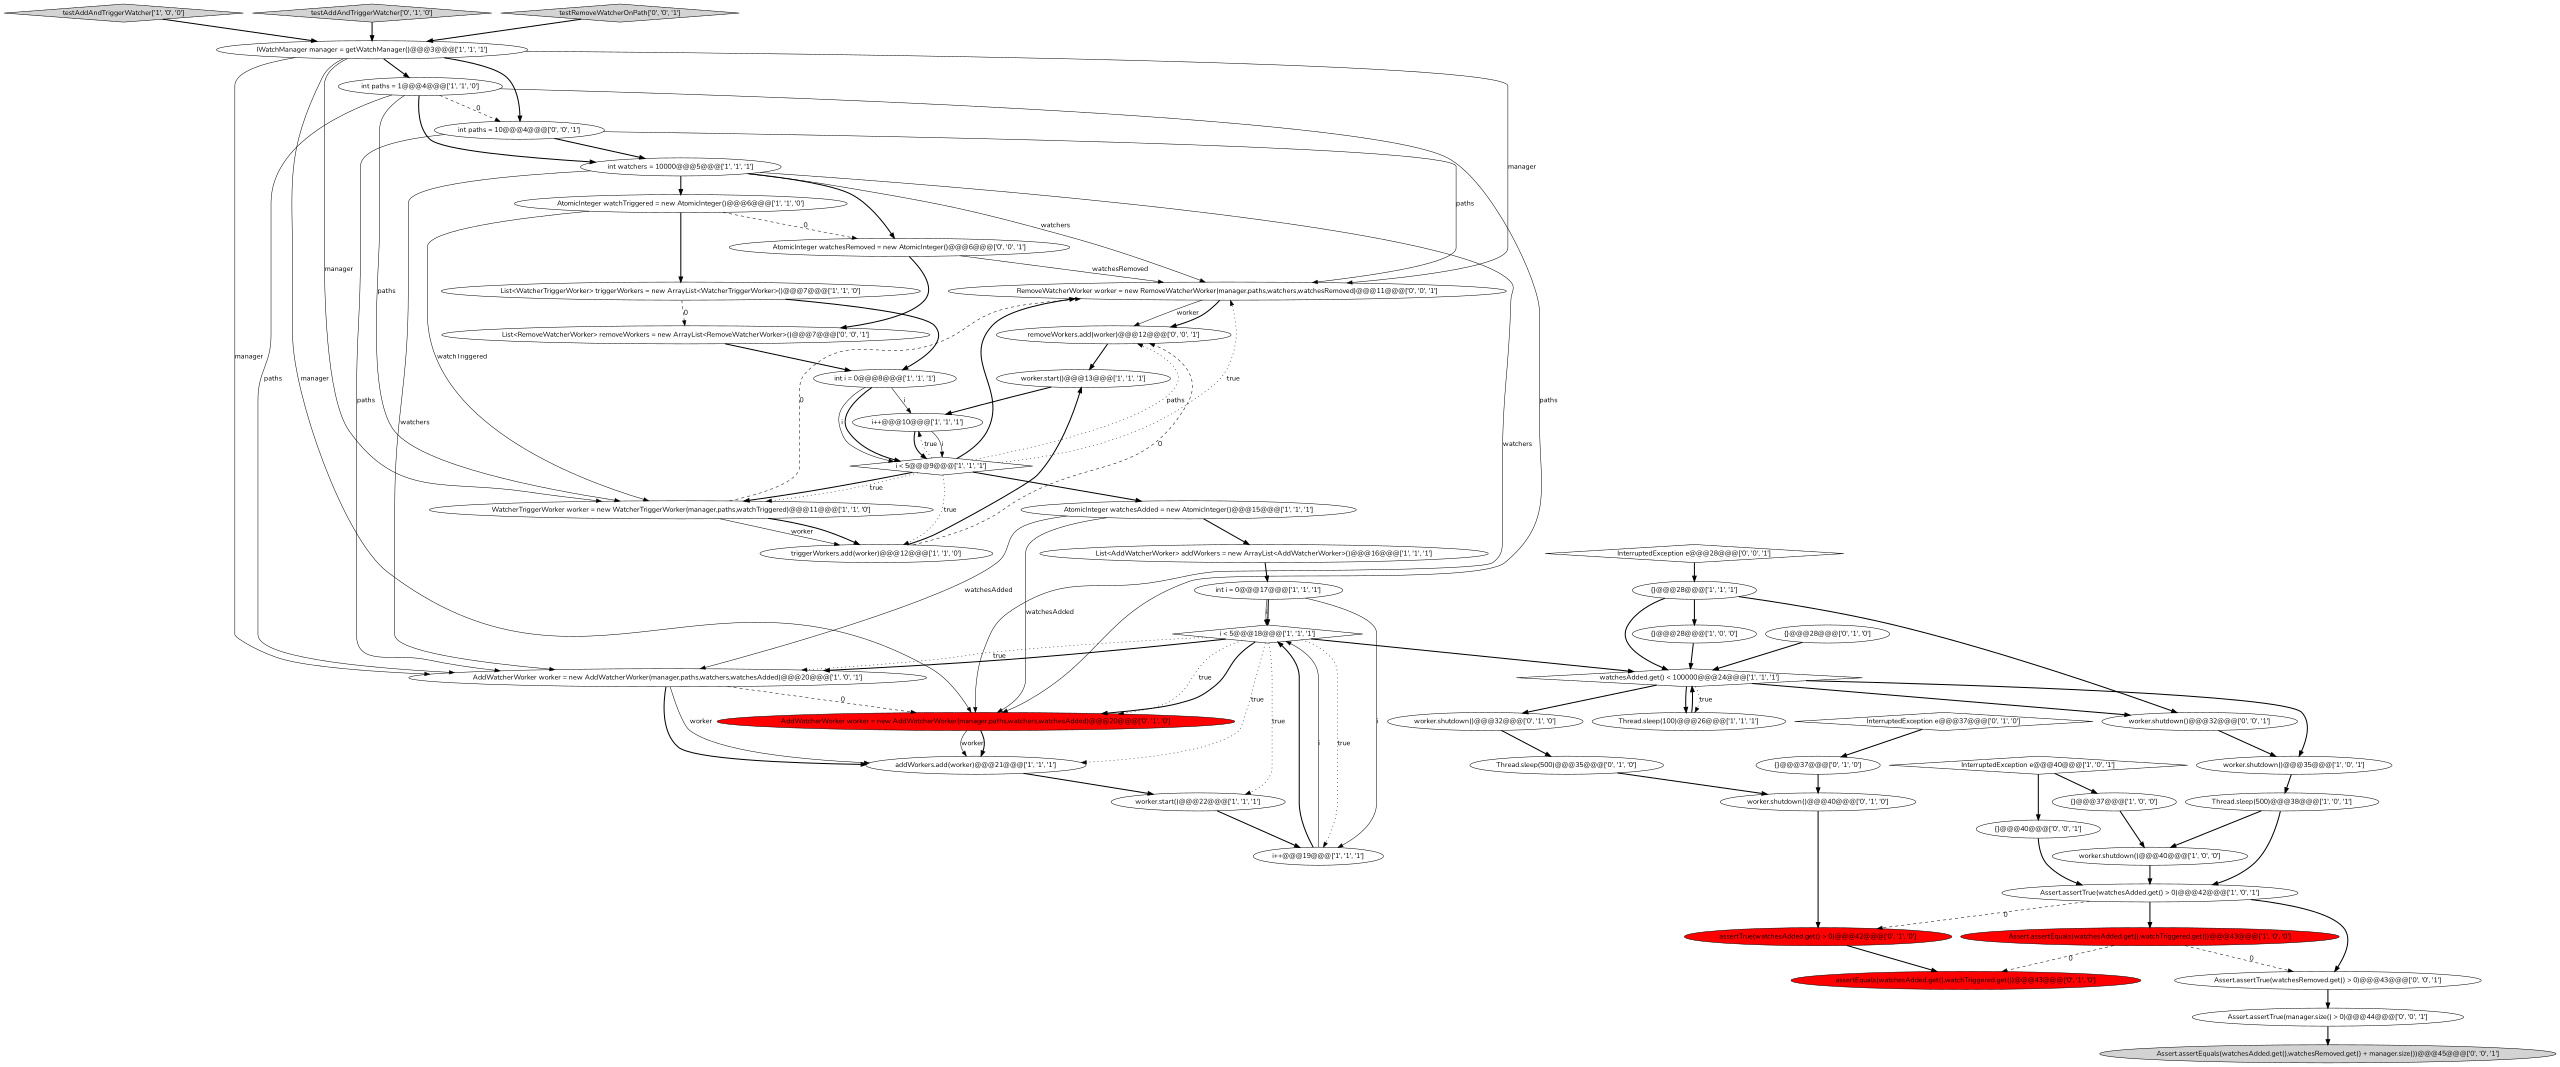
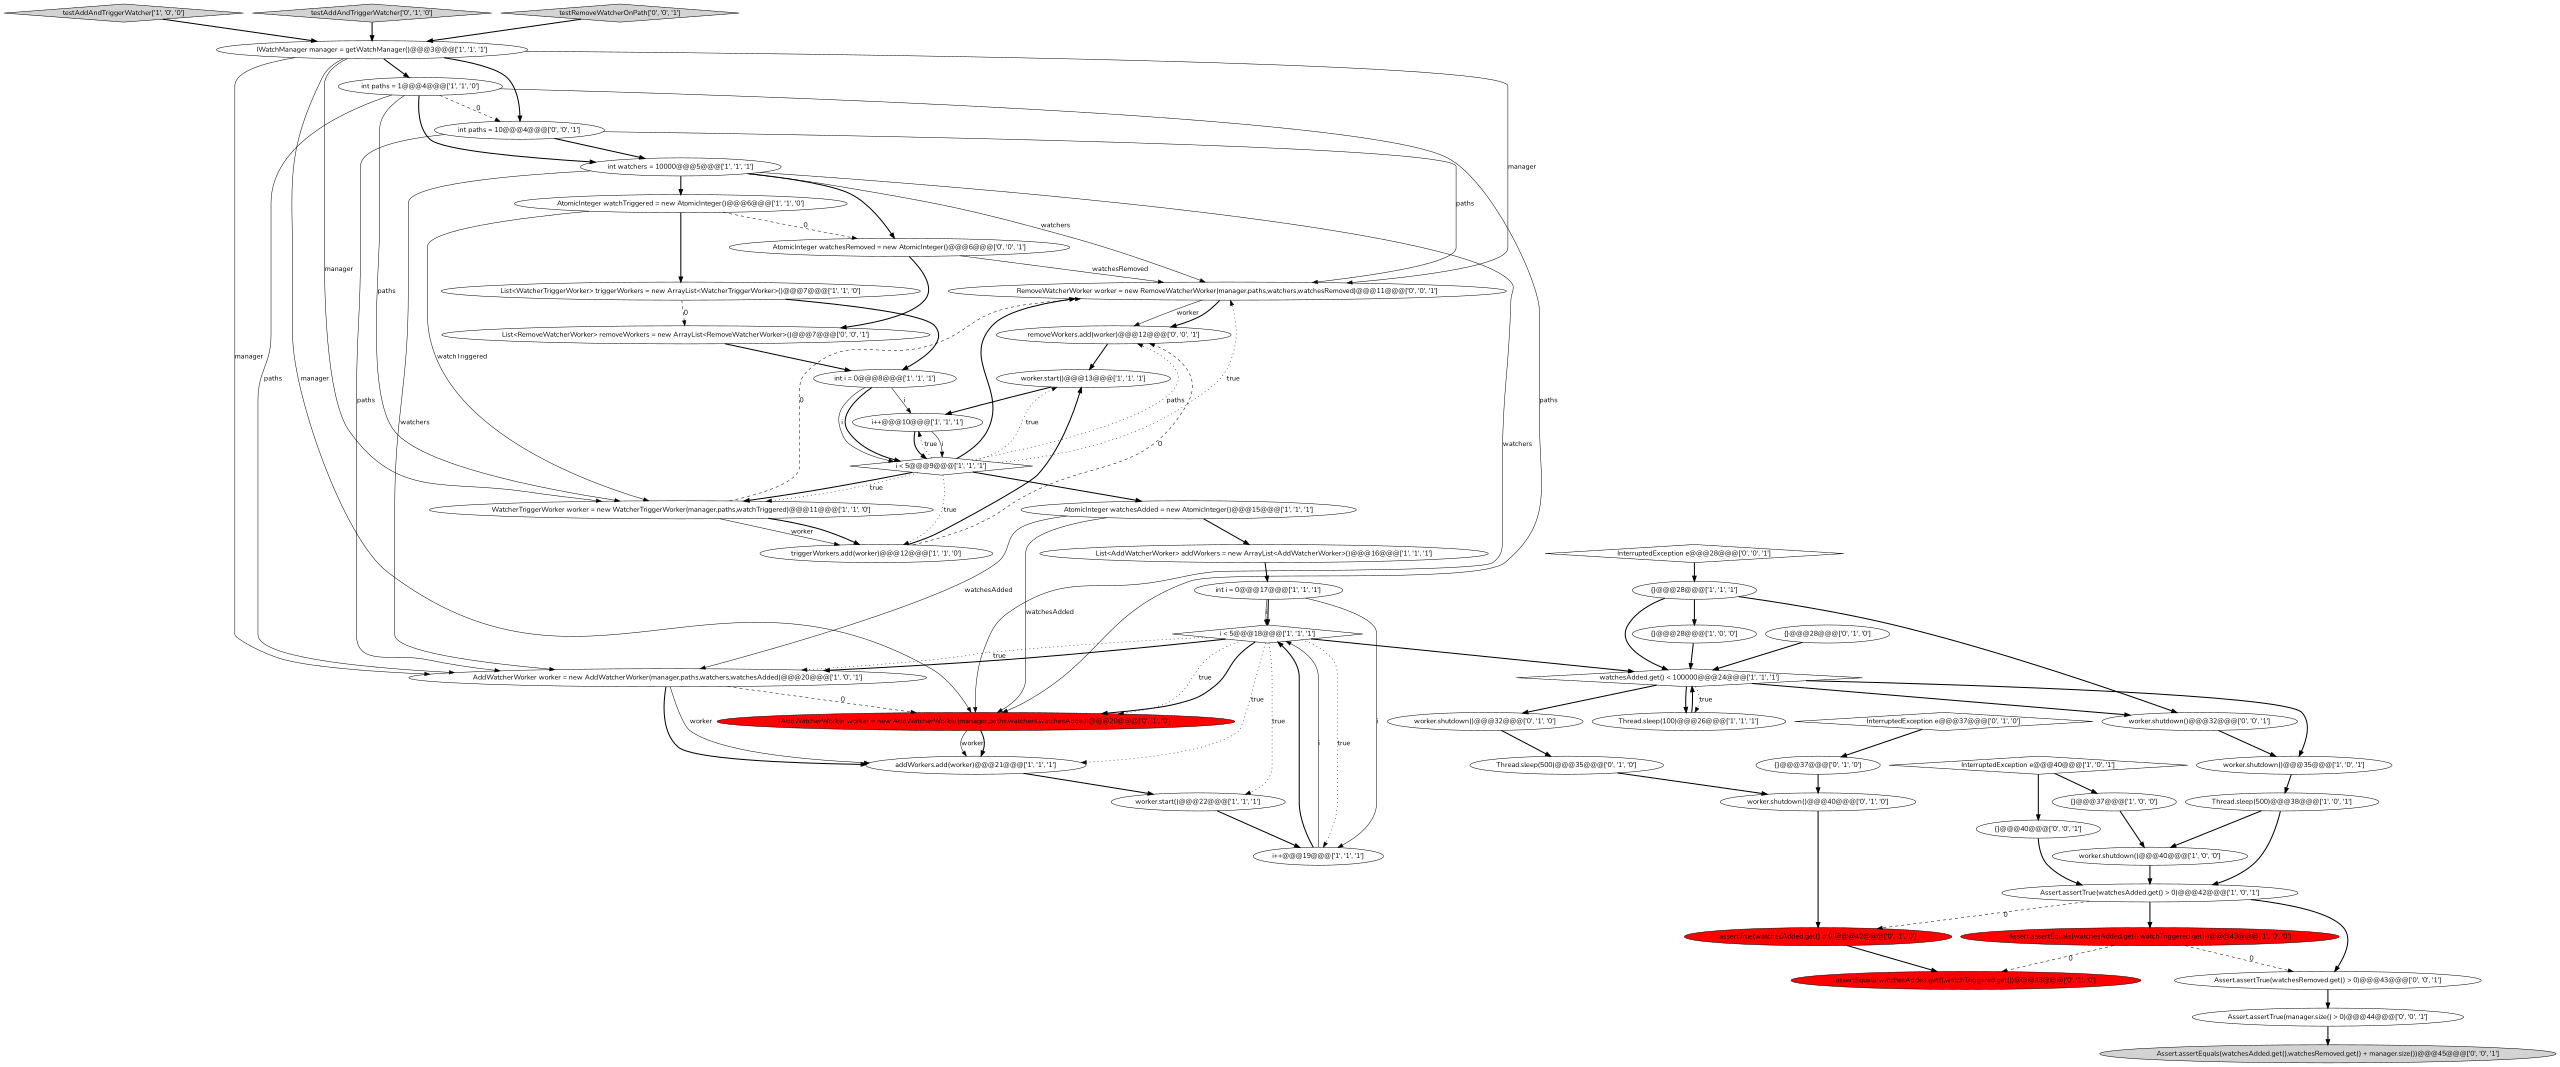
edge "i < 5@@@9@@@['1', '1', '1']" -> "worker.start()@@@13@@@['1', '1', '1']": added, label "true"
